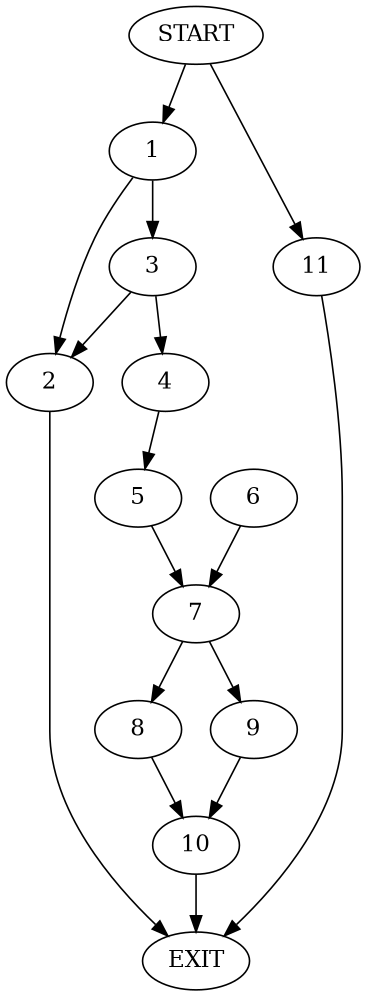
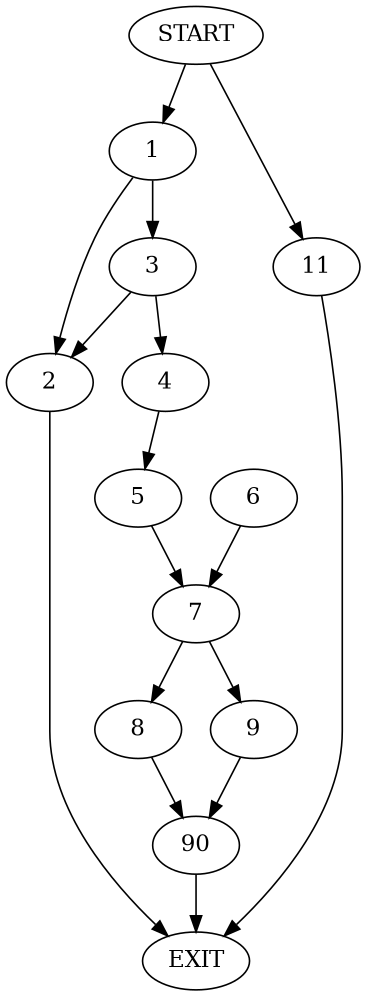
node "10": label "10" -> "90"
